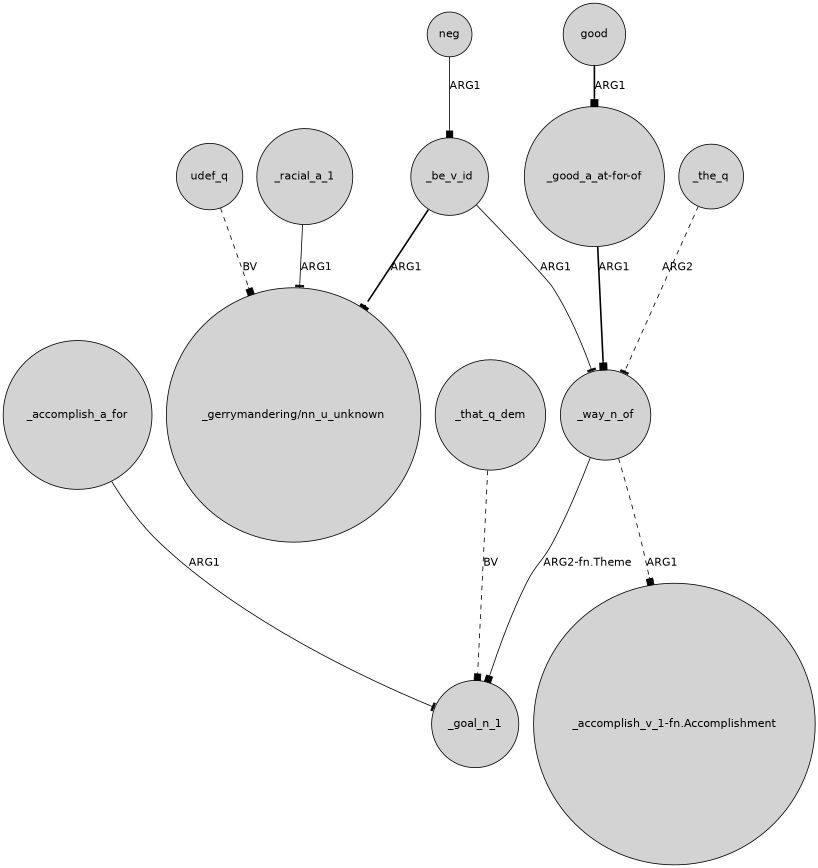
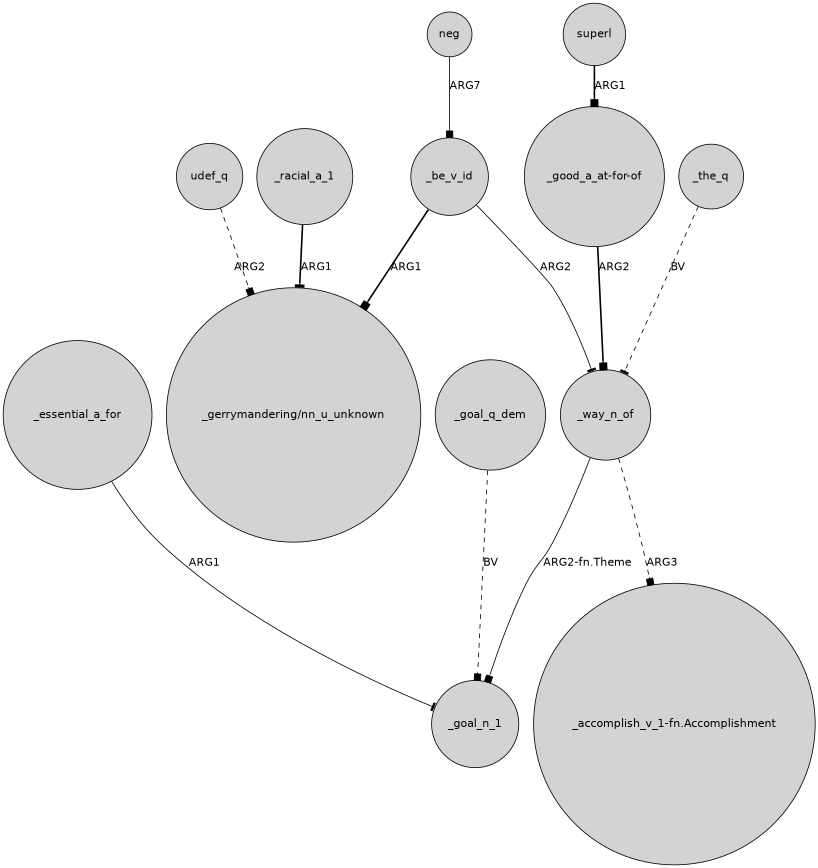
node "good": label "good" -> "superl"
edge "neg" -> "_be_v_id": label "ARG1" -> "ARG7"
edge "_racial_a_1" -> "_gerrymandering/nn_u_unknown": style solid -> bold
edge "_be_v_id" -> "_gerrymandering/nn_u_unknown": arrowhead tee -> box
edge "udef_q" -> "_gerrymandering/nn_u_unknown": label "BV" -> "ARG2"
edge "_be_v_id" -> "_way_n_of": label "ARG1" -> "ARG2"
edge "_good_a_at-for-of" -> "_way_n_of": label "ARG1" -> "ARG2"
edge "_the_q" -> "_way_n_of": label "ARG2" -> "BV"
node "_accomplish_a_for": label "_accomplish_a_for" -> "_essential_a_for"
node "_that_q_dem": label "_that_q_dem" -> "_goal_q_dem"
edge "_way_n_of" -> "_accomplish_v_1-fn.Accomplishment": label "ARG1" -> "ARG3"
